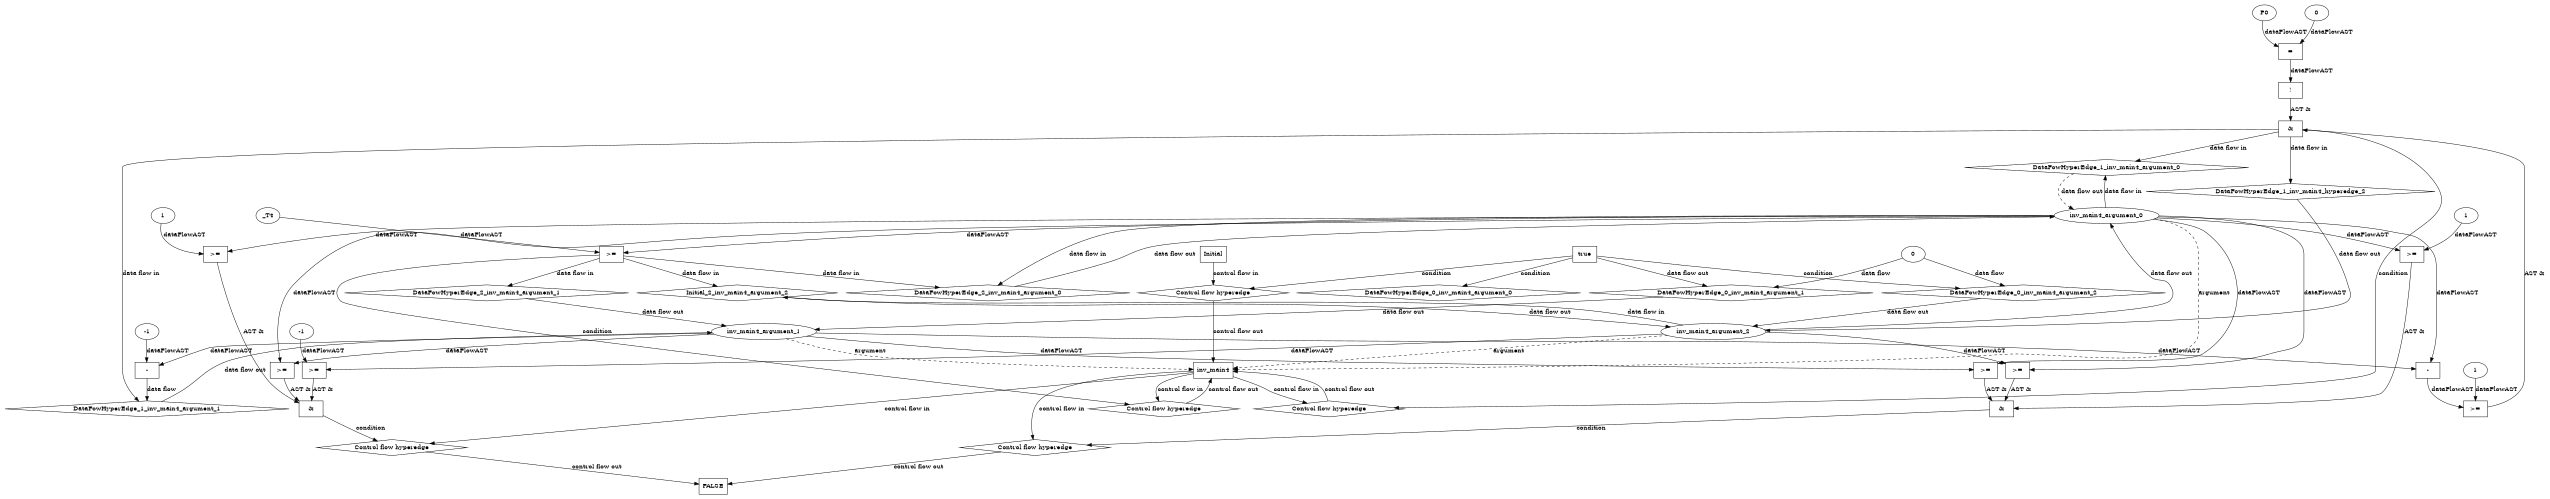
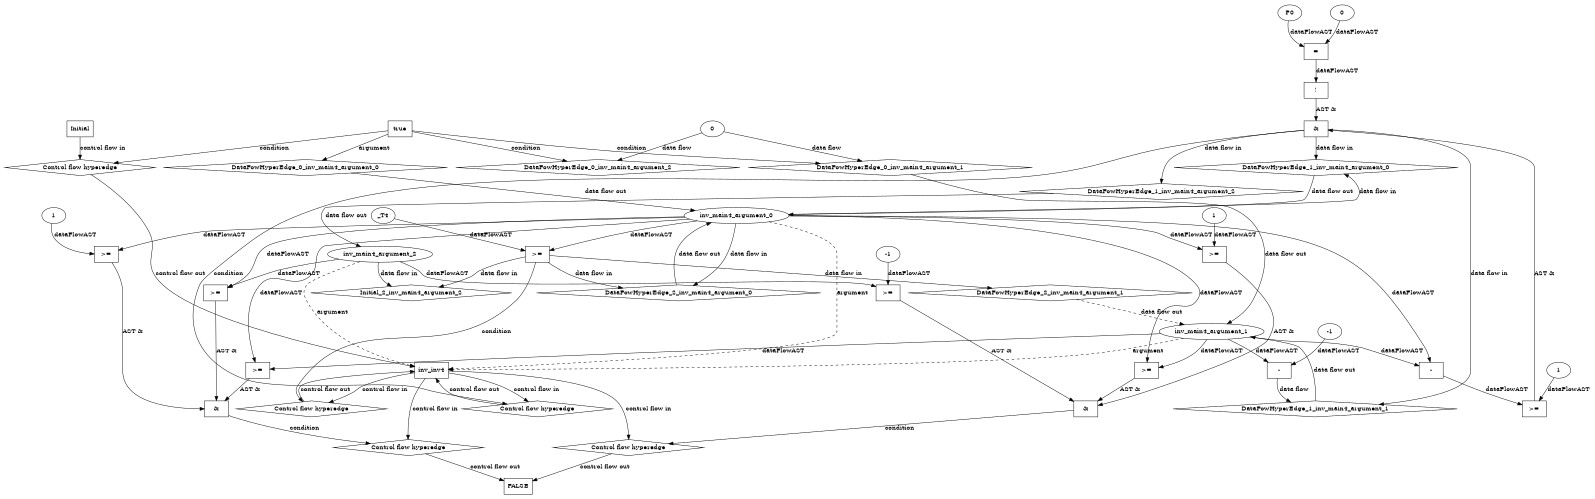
edge "DataFowHyperEdge_1_inv_main4_argument_0" -> "inv_main4_argument_0": style dashed -> solid
node "DataFowHyperEdge_1_inv_main4_hyperedge_2": label "DataFowHyperEdge_1_inv_main4_hyperedge_2" -> "DataFowHyperEdge_1_inv_main4_argument_2"
edge "true" -> "DataFowHyperEdge_0_inv_main4_argument_0": label "condition" -> "argument"
edge "true" -> "DataFowHyperEdge_0_inv_main4_argument_1": label "data flow out" -> "condition"
edge "Initial_2_inv_main4_argument_2" -> "inv_main4_argument_2": removed, label "data flow out"
edge "DataFowHyperEdge_2_inv_main4_argument_1" -> "inv_main4_argument_1": style solid -> dashed
edge "DataFowHyperEdge_0_inv_main4_argument_2" -> "inv_main4_argument_2": removed, label "data flow out"
edge "inv_main4_argument_2" -> "inv_main4_argument_0": now "DataFowHyperEdge_0_inv_main4_argument_0" -> "inv_main4_argument_0"
node "inv_main4": label "inv_main4" -> "inv_inv4"
